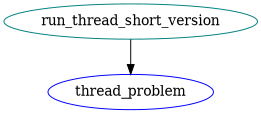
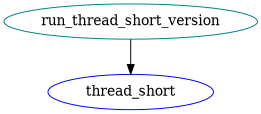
node "thread_problem": label "thread_problem" -> "thread_short"
